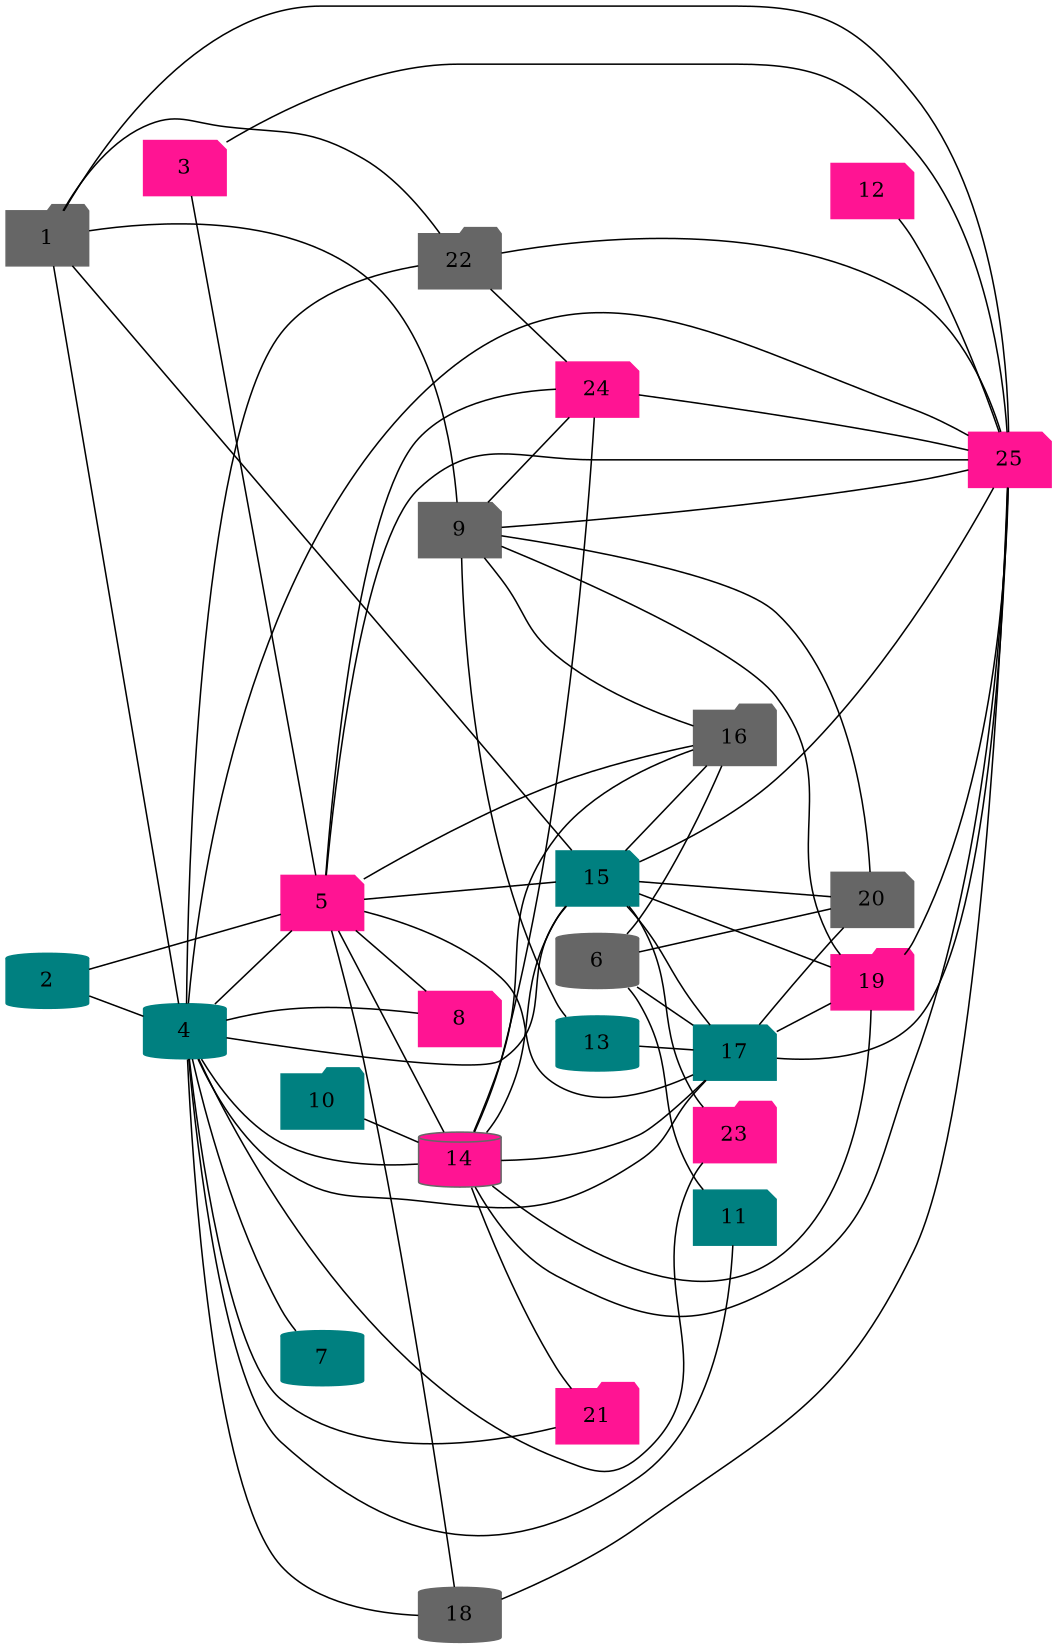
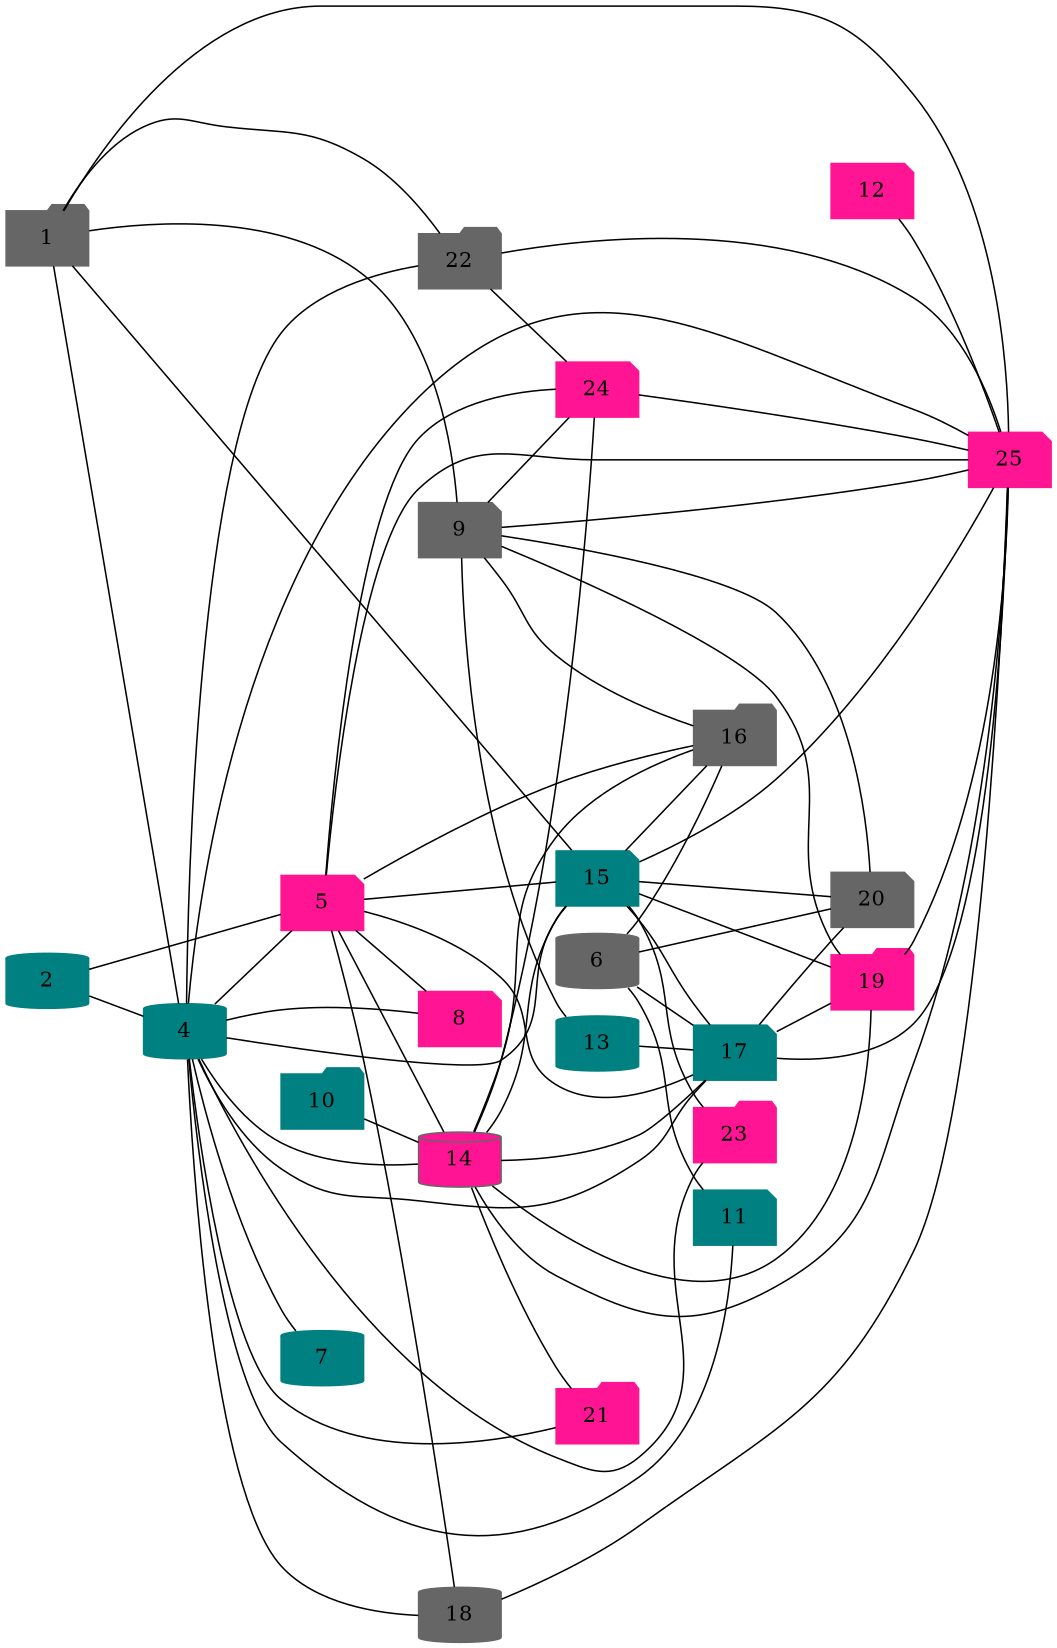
node "3": removed
